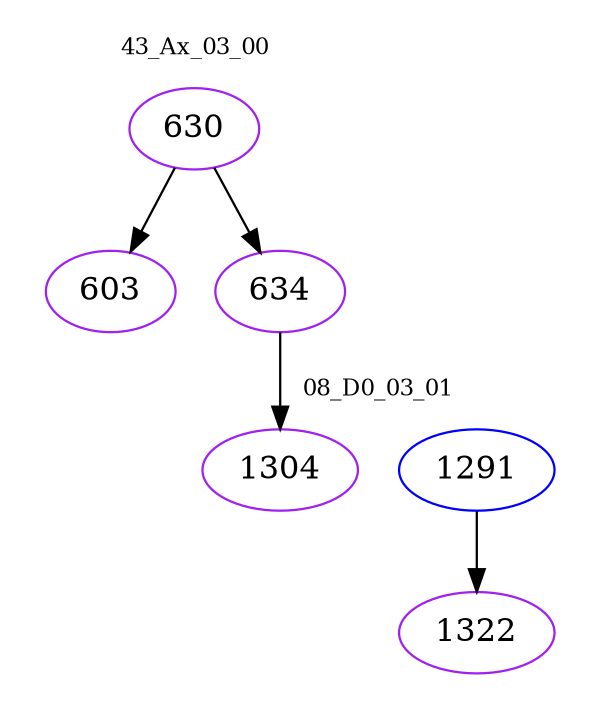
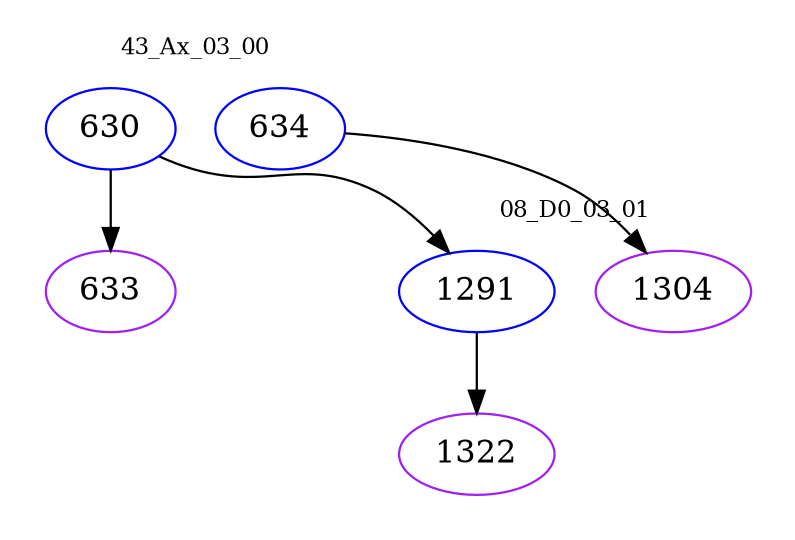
node "630": color purple -> blue
edge "630" -> "634": now "630" -> "1291"
node "603": label "603" -> "633"
node "634": color purple -> blue
